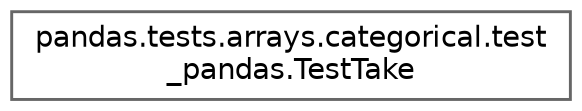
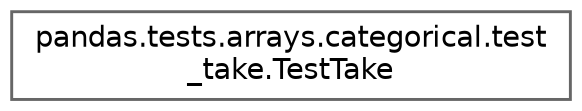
node "pandas.tests.arrays.categorical.test _pandas.TestTake": label "pandas.tests.arrays.categorical.test _pandas.TestTake" -> "pandas.tests.arrays.categorical.test _take.TestTake"
